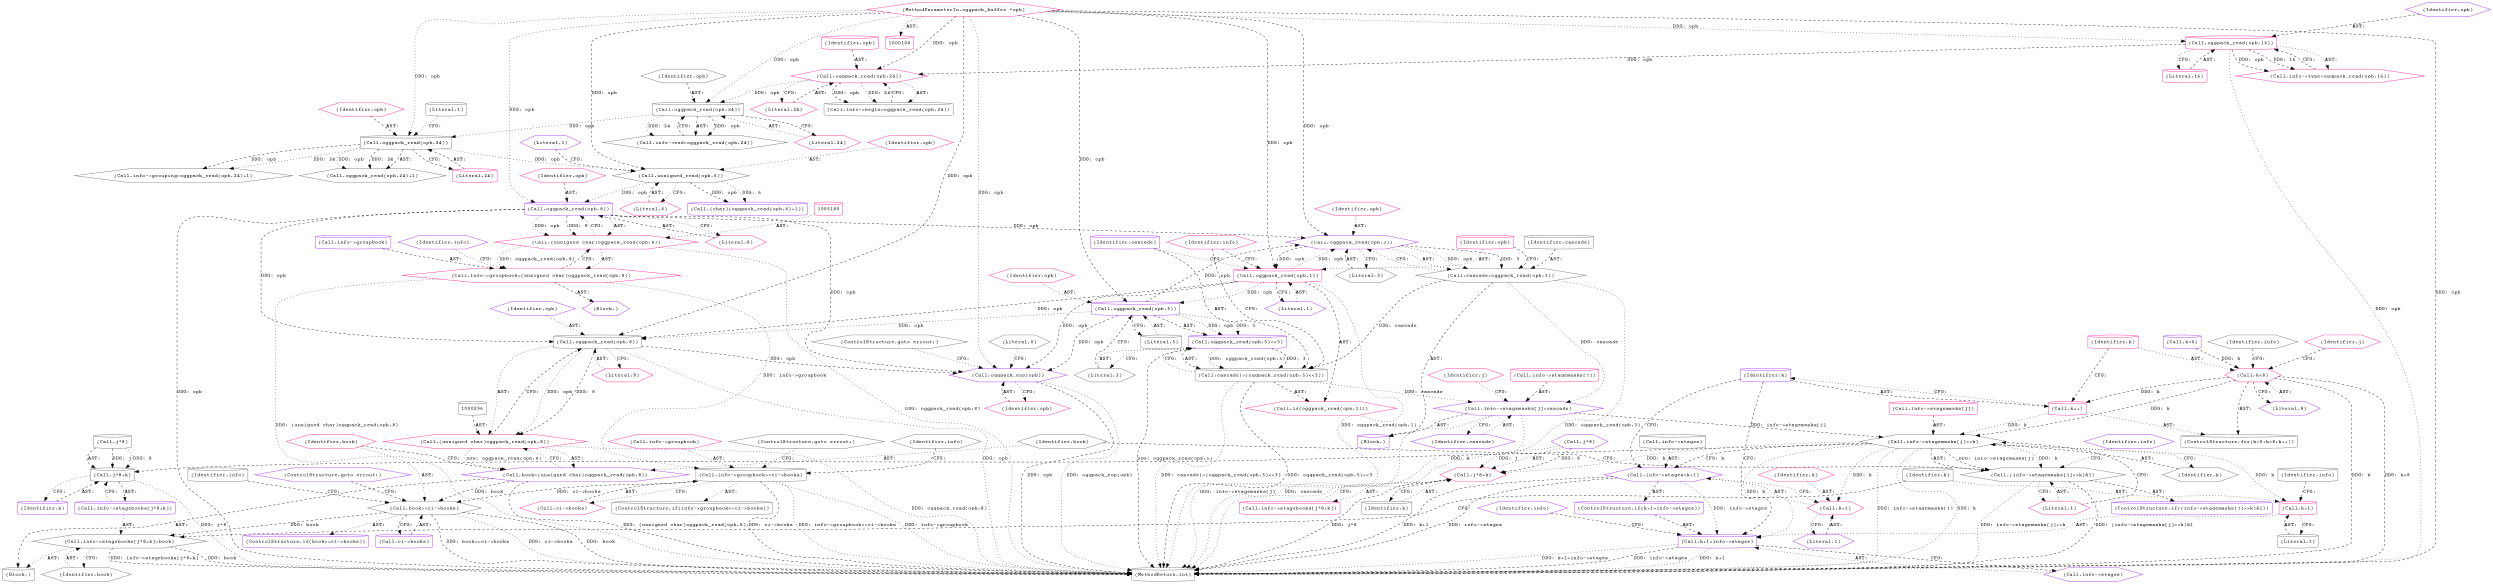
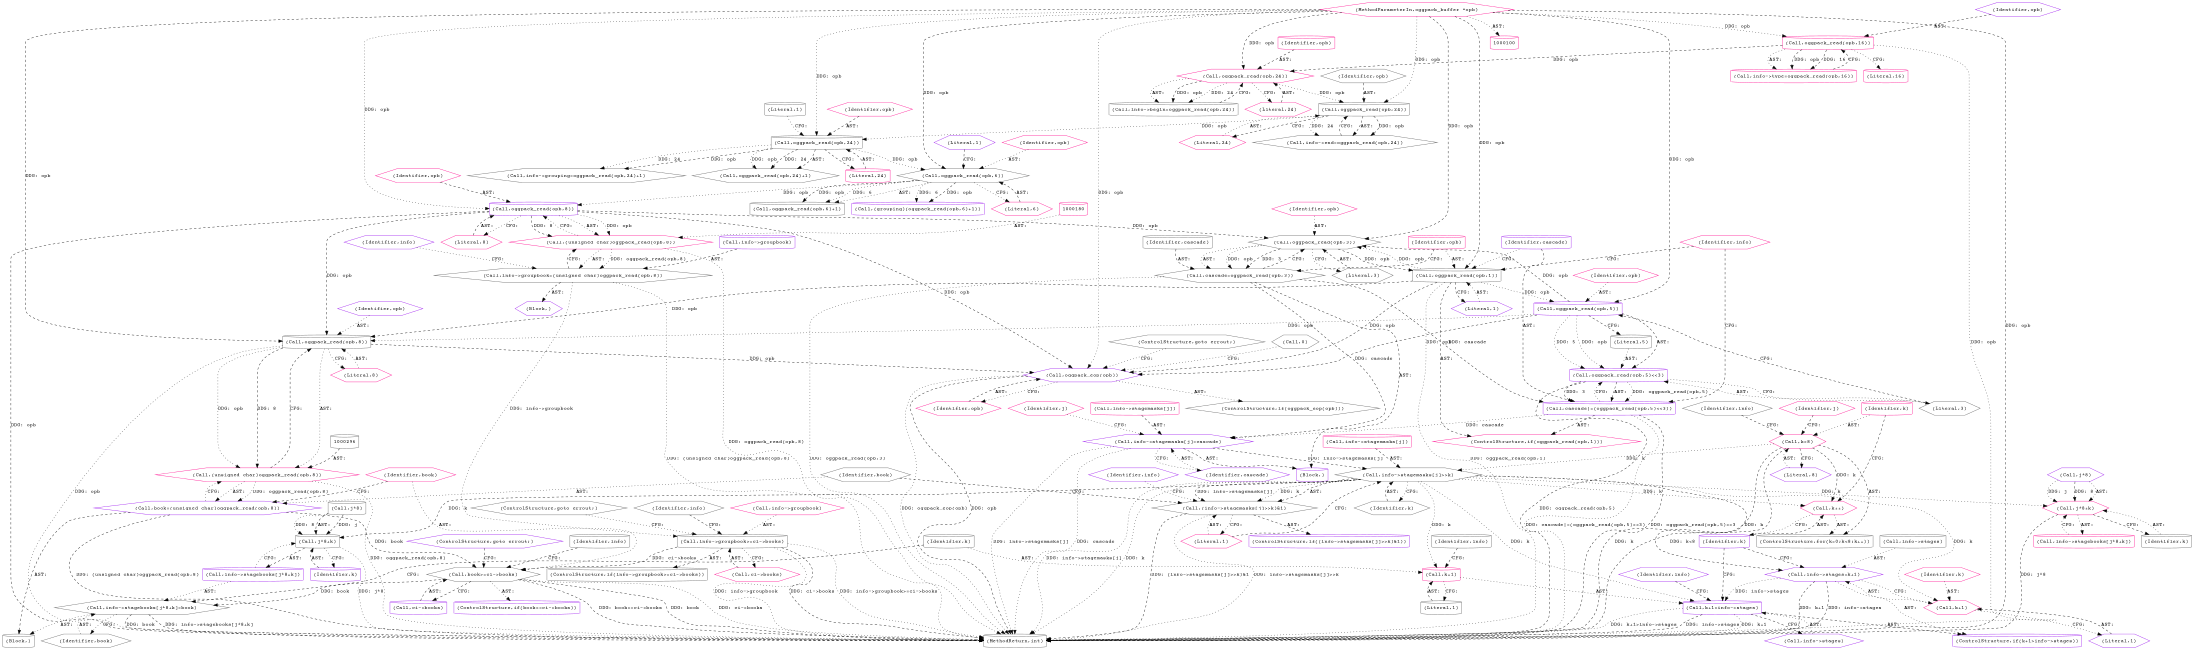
edge "(Literal,16)" -> "(Call,oggpack_read(opb,16))": removed, label "AST:"
node "(Call,info->type=oggpack_read(opb,16))": shape hexagon -> cylinder
node "(Call,unsigned_read(opb,6))": label "(Call,unsigned_read(opb,6))" -> "(Call,oggpack_read(opb,6))"
node "(Call,(char)(oggpack_read(opb,6)+1))": label "(Call,(char)(oggpack_read(opb,6)+1))" -> "(Call,(grouping)(oggpack_read(opb,6)+1))"
node "(Call,oggpack_read(opb,6)+1)": added
node "1005180": label "1005180" -> "1000180"
node "(Call,oggpack_read(opb,3))": color purple -> gray40
edge "(Call,cascade=oggpack_read(opb,3))" -> "(Call,oggpack_read(opb,3))": style dotted -> dashed
node "(Call,info->groupbook=(unsigned char)oggpack_read(opb,8))": color deeppink -> gray40
node "(Call,oggpack_read(opb,1))": color deeppink -> gray40
edge "(Literal,5)" -> "(Call,oggpack_read(opb,5))": now "(Literal,5)" -> "(Call,oggpack_read(opb,5)<<3)"
node "(Literal,0)": label "(Literal,0)" -> "(Call,0)"
node "(Call,k=0)": removed
edge "(Call,cascade=oggpack_read(opb,3))" -> "(Call,info->stagemasks[j]=cascade)": style dotted -> dashed
node "(Call,cascade|=(oggpack_read(opb,5)<<3))": color gray40 -> purple
node "(ControlStructure,if(oggpack_eop(opb)))": added
node "(Call,if(oggpack_read(opb,1)))": label "(Call,if(oggpack_read(opb,1)))" -> "(ControlStructure,if(oggpack_read(opb,1)))"
node "(Call,k++)": shape cylinder -> hexagon
edge "(Call,k<8)" -> "(Call,info->stagemasks[j]>>k)": style dashed -> dotted
edge "(Call,k++)" -> "(Call,info->stagemasks[j]>>k)": reversed
edge "(Call,info->stagemasks[j]>>k)" -> "(Call,info->stages=k+1)": label "CFG: k" -> "DDG: k"
edge "(Call,info->groupbook>=ci->books)" -> "(ControlStructure,if(info->groupbook>=ci->books))": style dotted -> dashed
edge "(Call,info->stages=k+1)" -> "(ControlStructure,if(k+1>info->stages))": style dashed -> dotted
edge "(ControlStructure,if(k+1>info->stages))" -> "(Call,k+1>info->stages)": reversed
